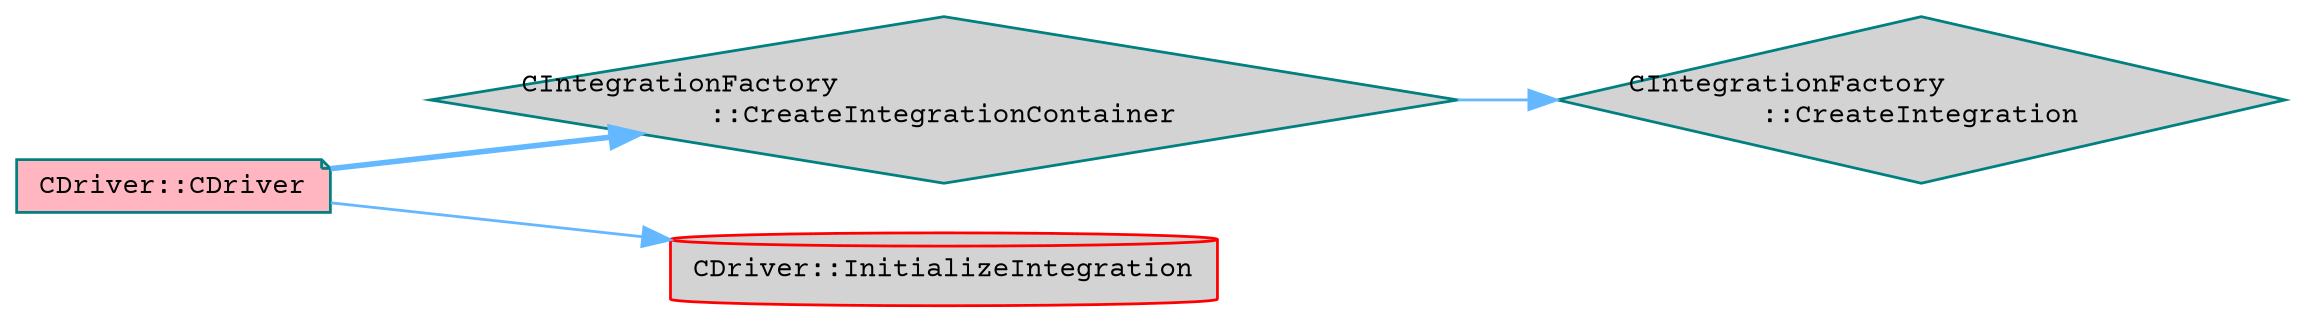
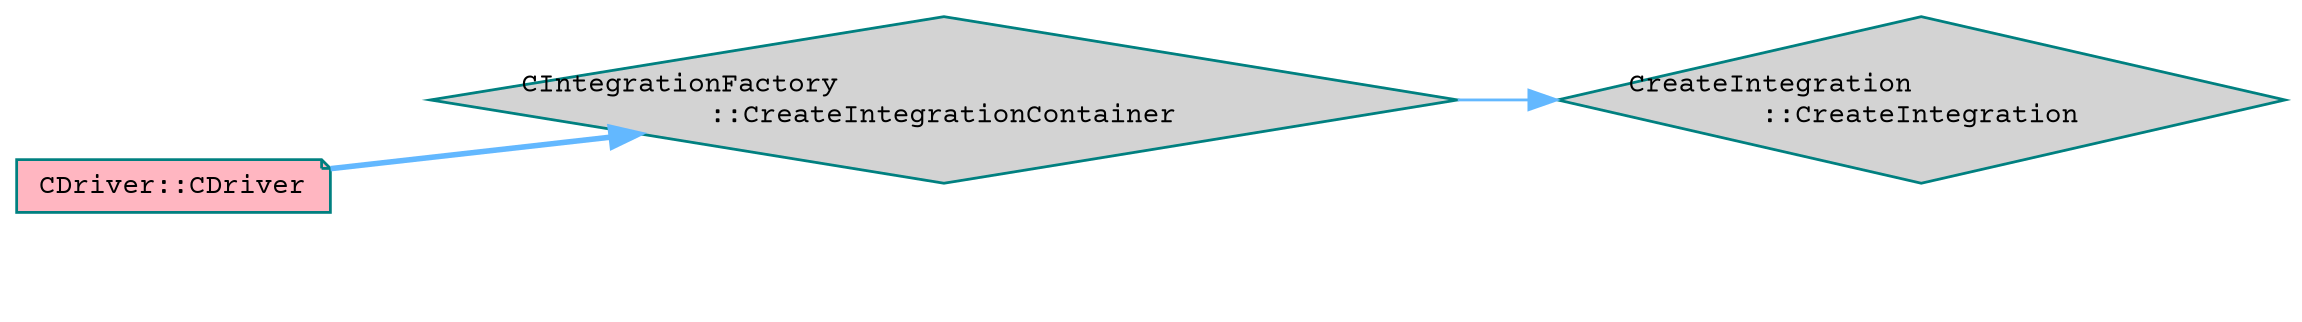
node "CIntegrationFactory ::CreateIntegration": label "CIntegrationFactory ::CreateIntegration" -> "CreateIntegration ::CreateIntegration"
node "CDriver::InitializeIntegration": removed
